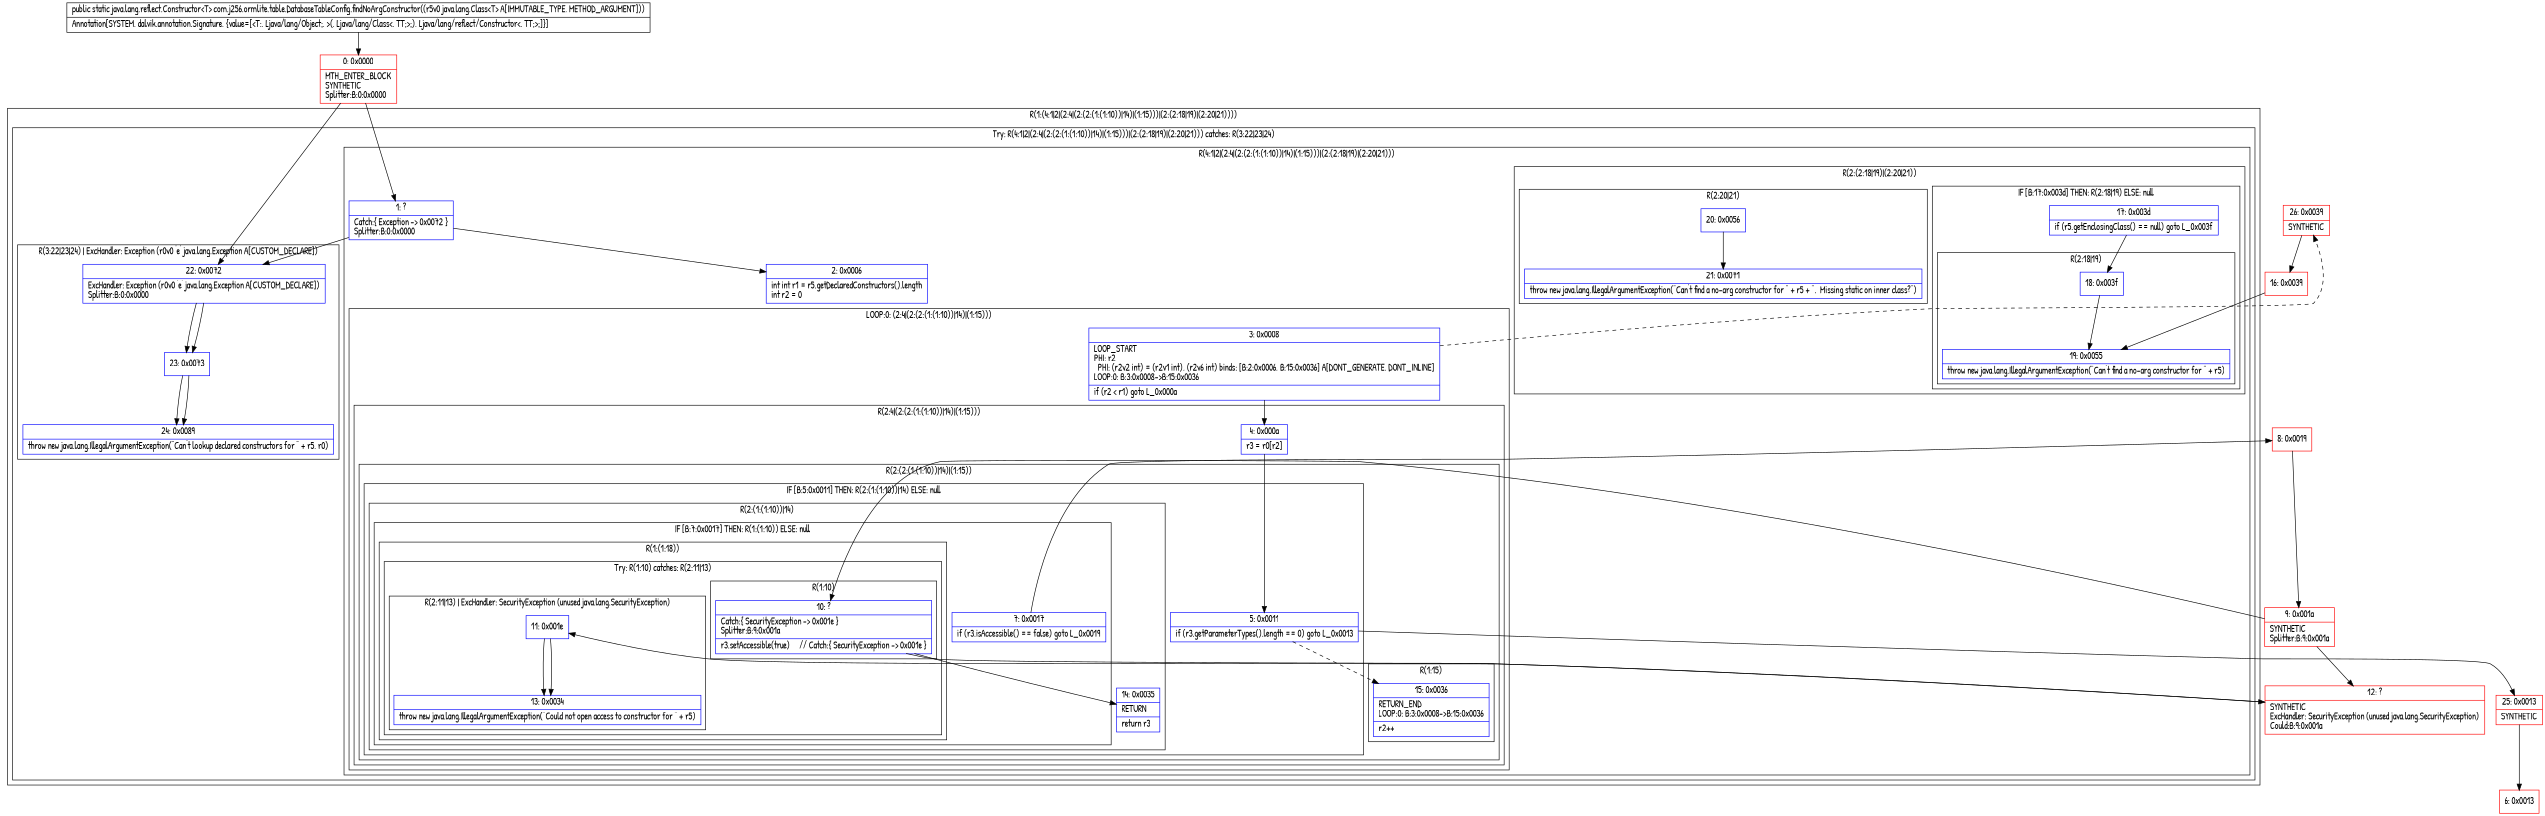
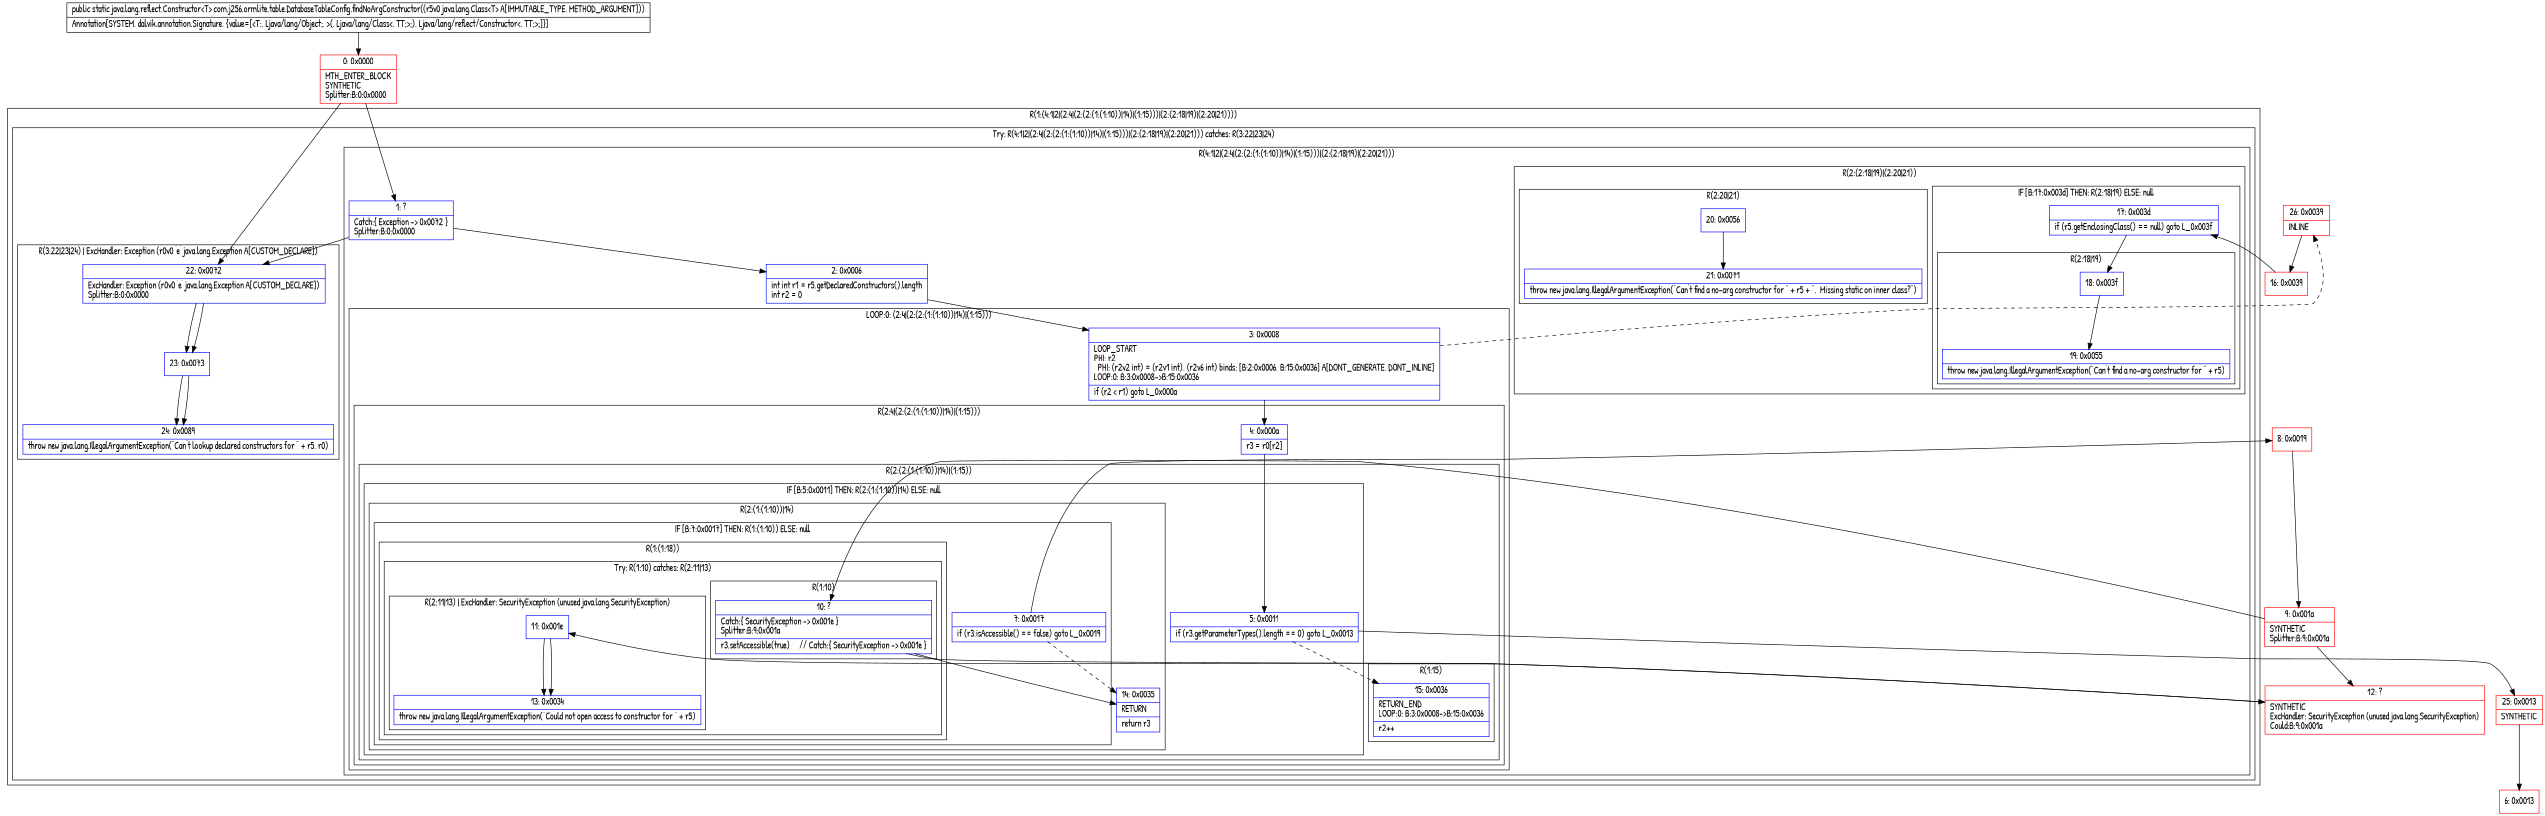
node "26: 0x0039": text "SYNTHETIC" -> "INLINE"
edge "2: 0x0006" -> "3: 0x0008": added
edge "16: 0x0039" -> "19: 0x0055": now "16: 0x0039" -> "17: 0x003d"
edge "7: 0x0017" -> "14: 0x0035": added
